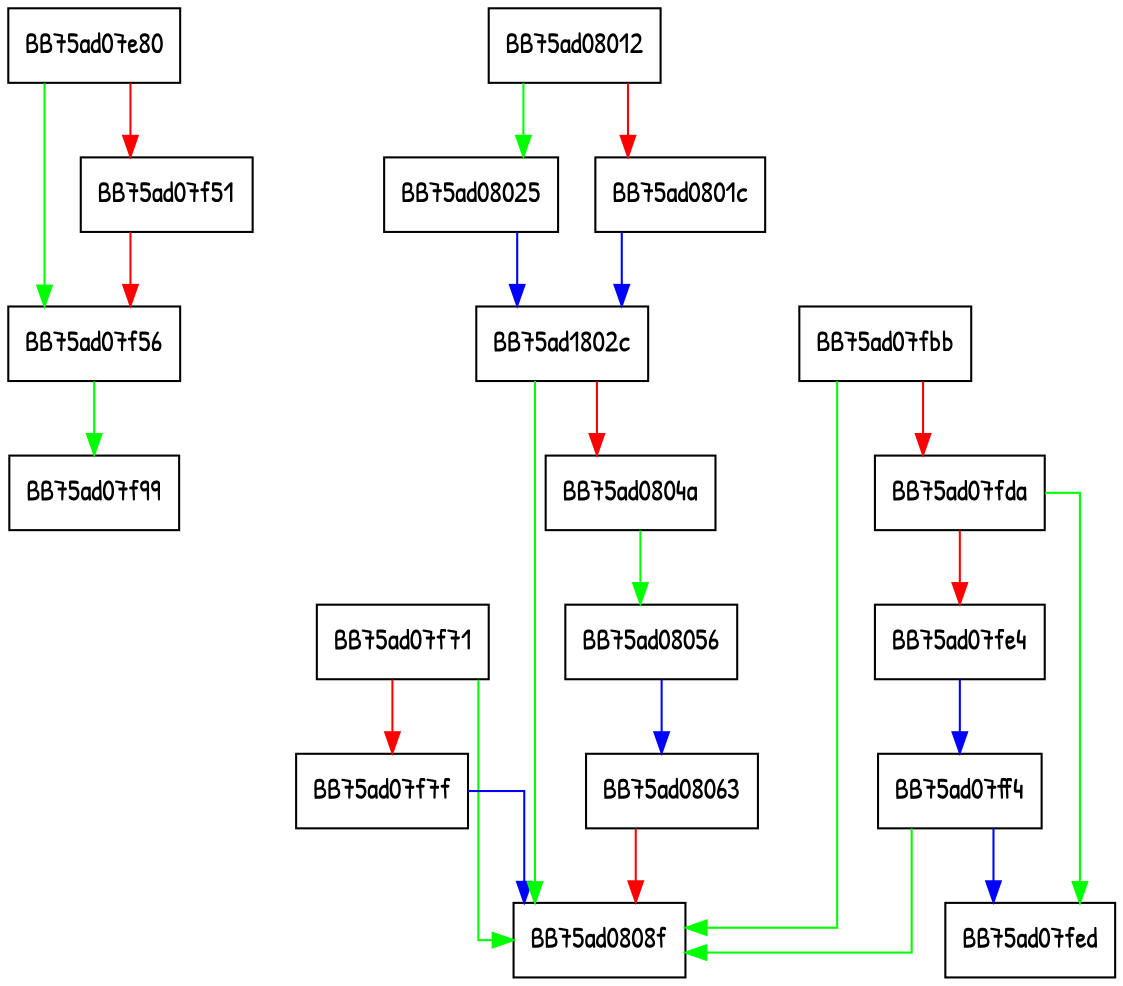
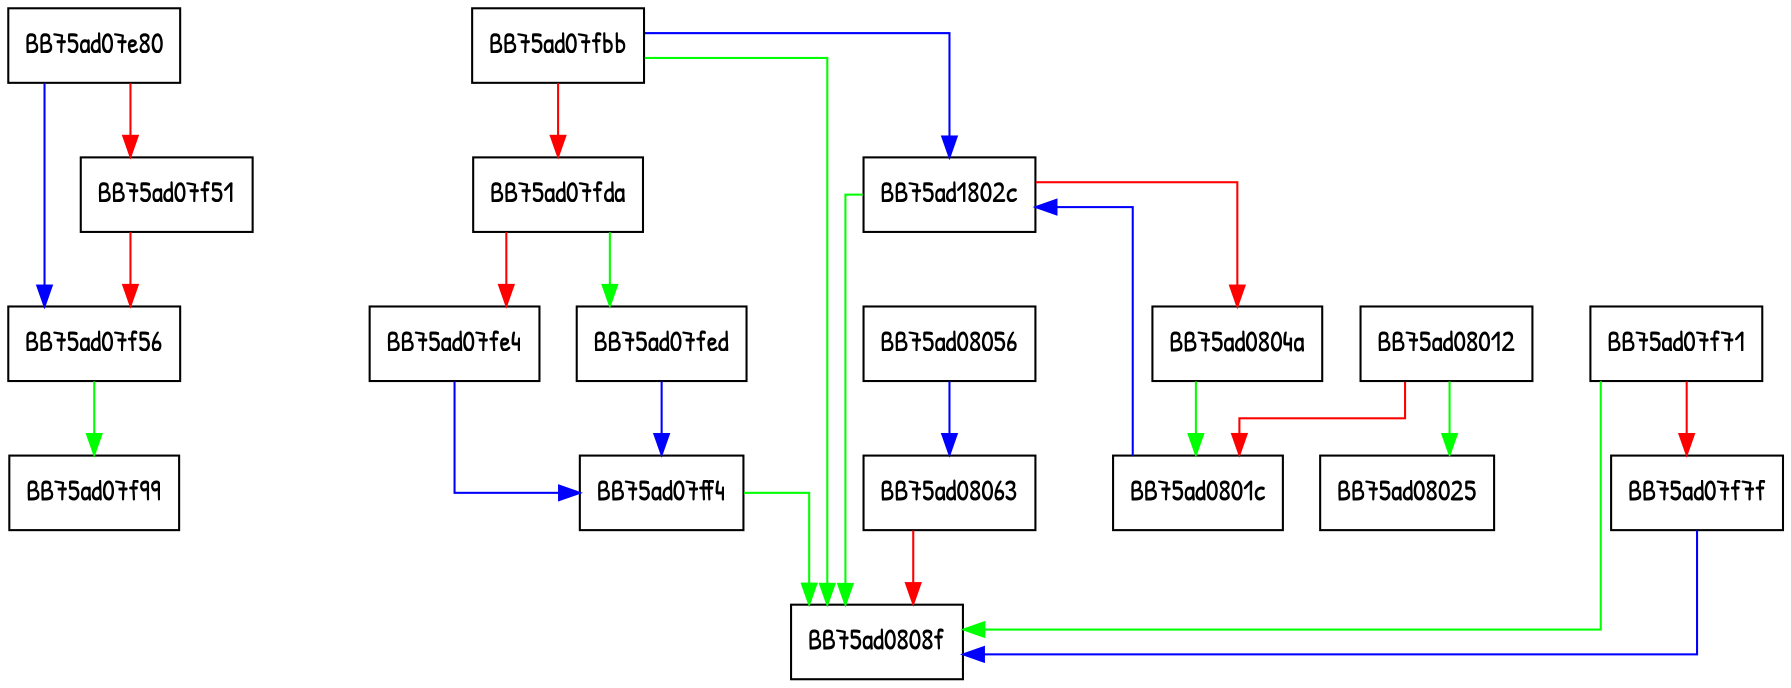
edge "BB75ad07e80" -> "BB75ad07f56": color green -> blue
edge "BB75ad08025" -> "BB75ad1802c": now "BB75ad07fbb" -> "BB75ad1802c"
edge "BB75ad0804a" -> "BB75ad08056": now "BB75ad0804a" -> "BB75ad0801c"
edge "BB75ad07ff4" -> "BB75ad07fed": reversed
